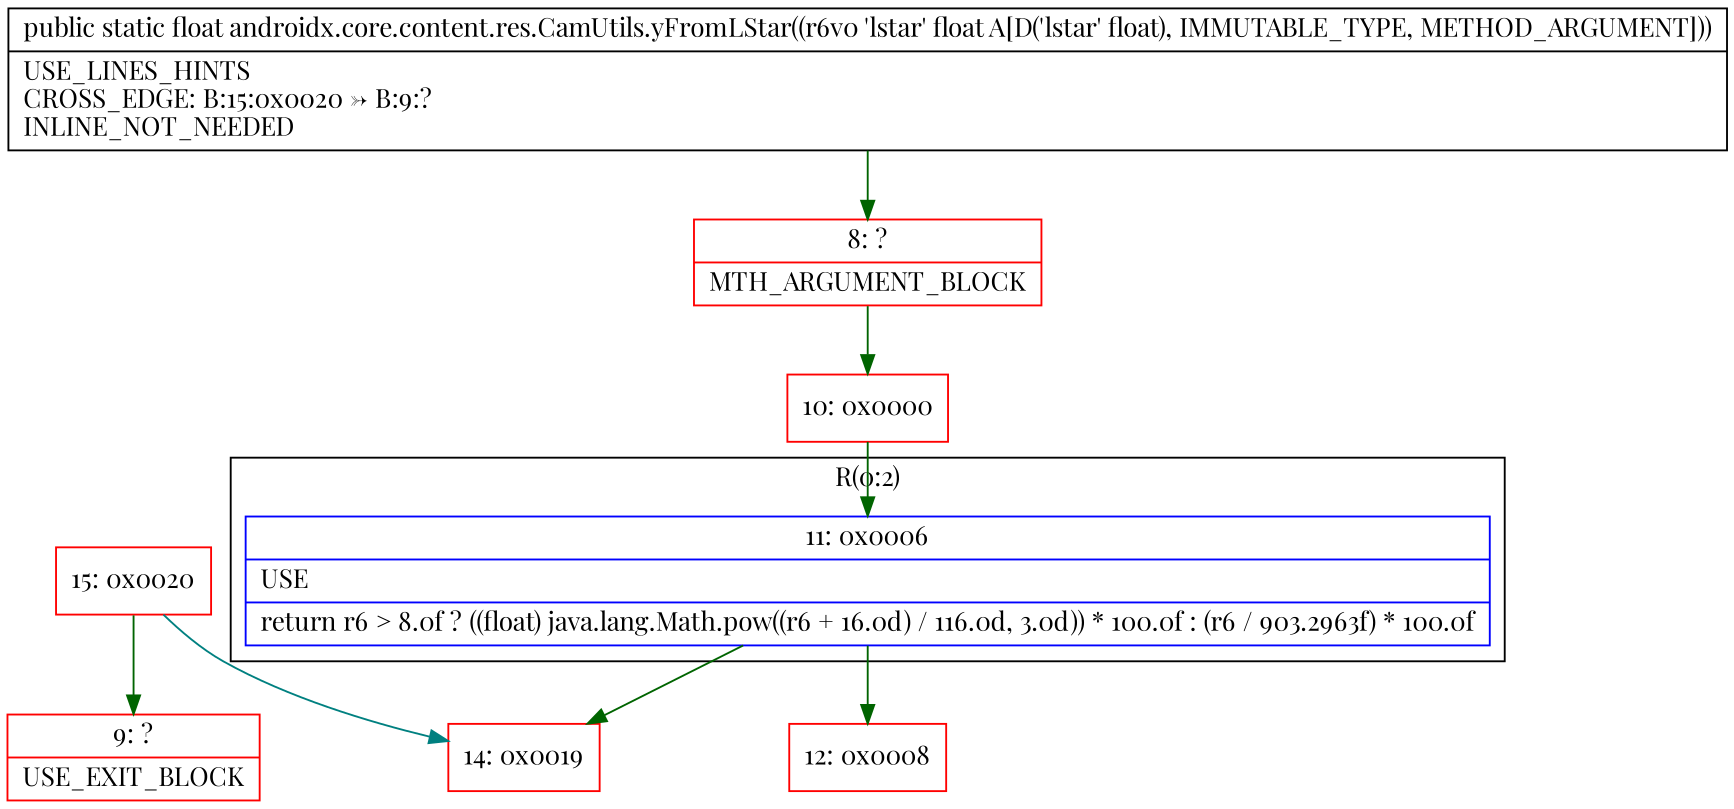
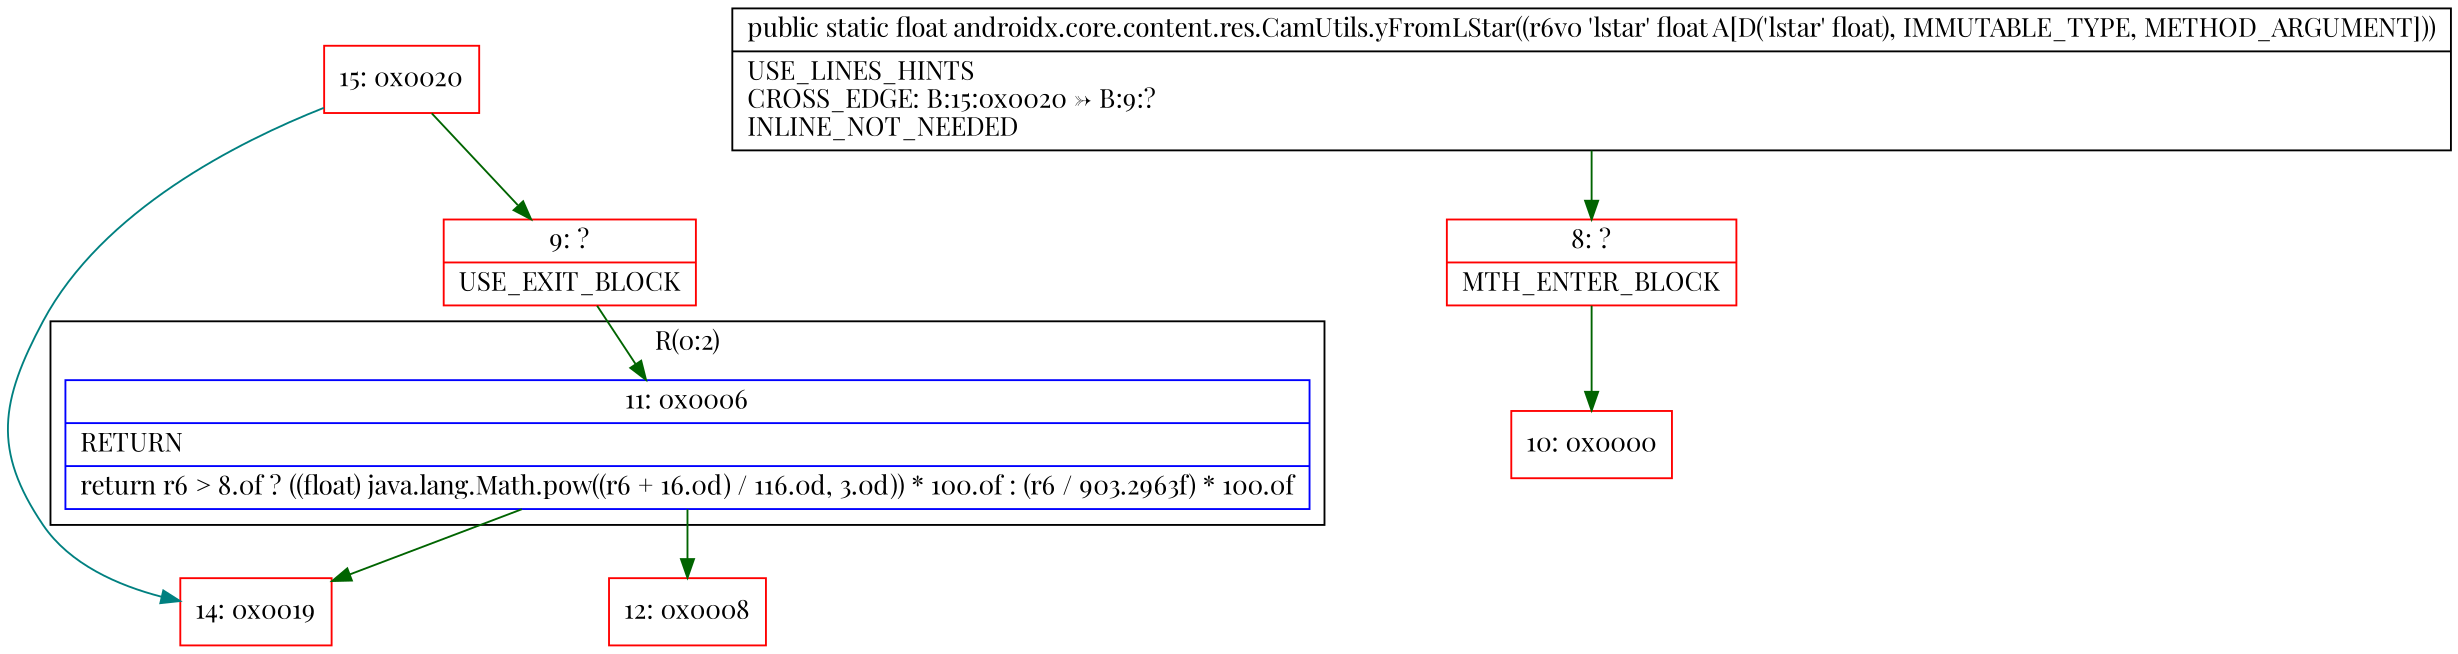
node "8: ?": text "MTH_ARGUMENT_BLOCK" -> "MTH_ENTER_BLOCK"
edge "10: 0x0000" -> "11: 0x0006": now "9: ?" -> "11: 0x0006"
node "11: 0x0006": text "USE" -> "RETURN"
